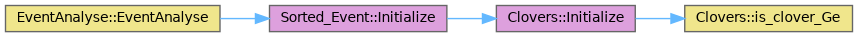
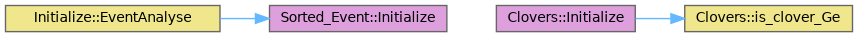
node "EventAnalyse::EventAnalyse": label "EventAnalyse::EventAnalyse" -> "Initialize::EventAnalyse"
edge "Sorted_Event::Initialize" -> "Clovers::Initialize": removed
